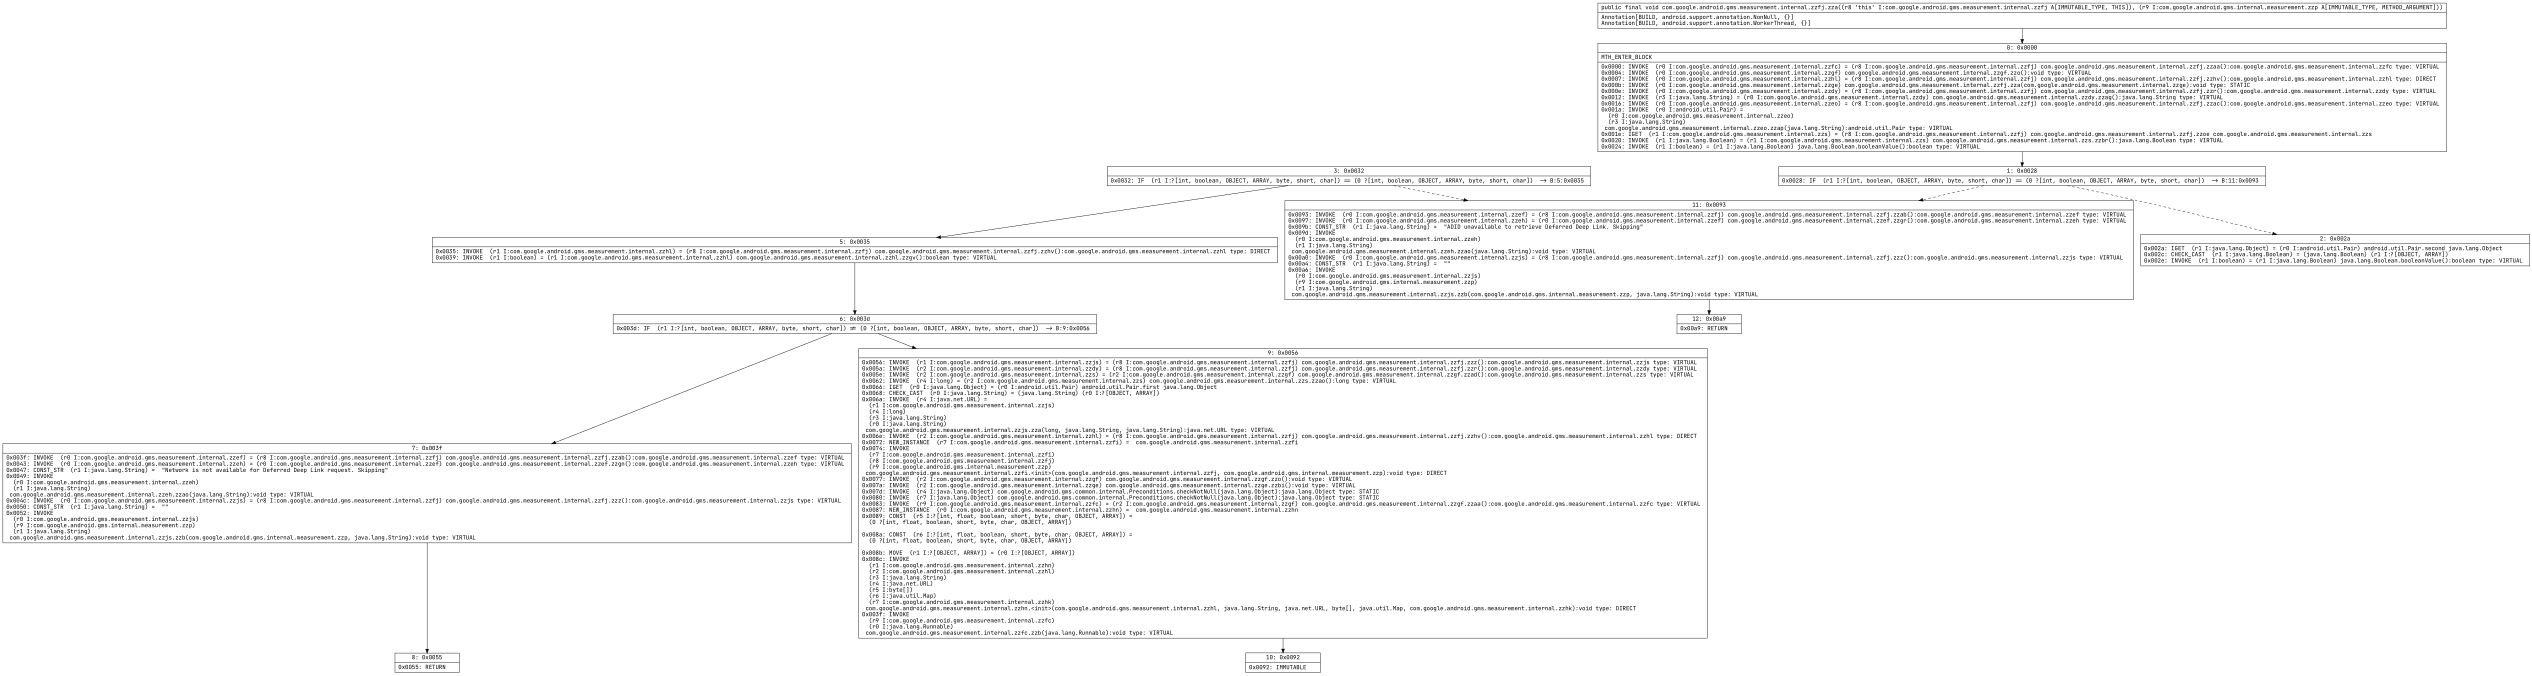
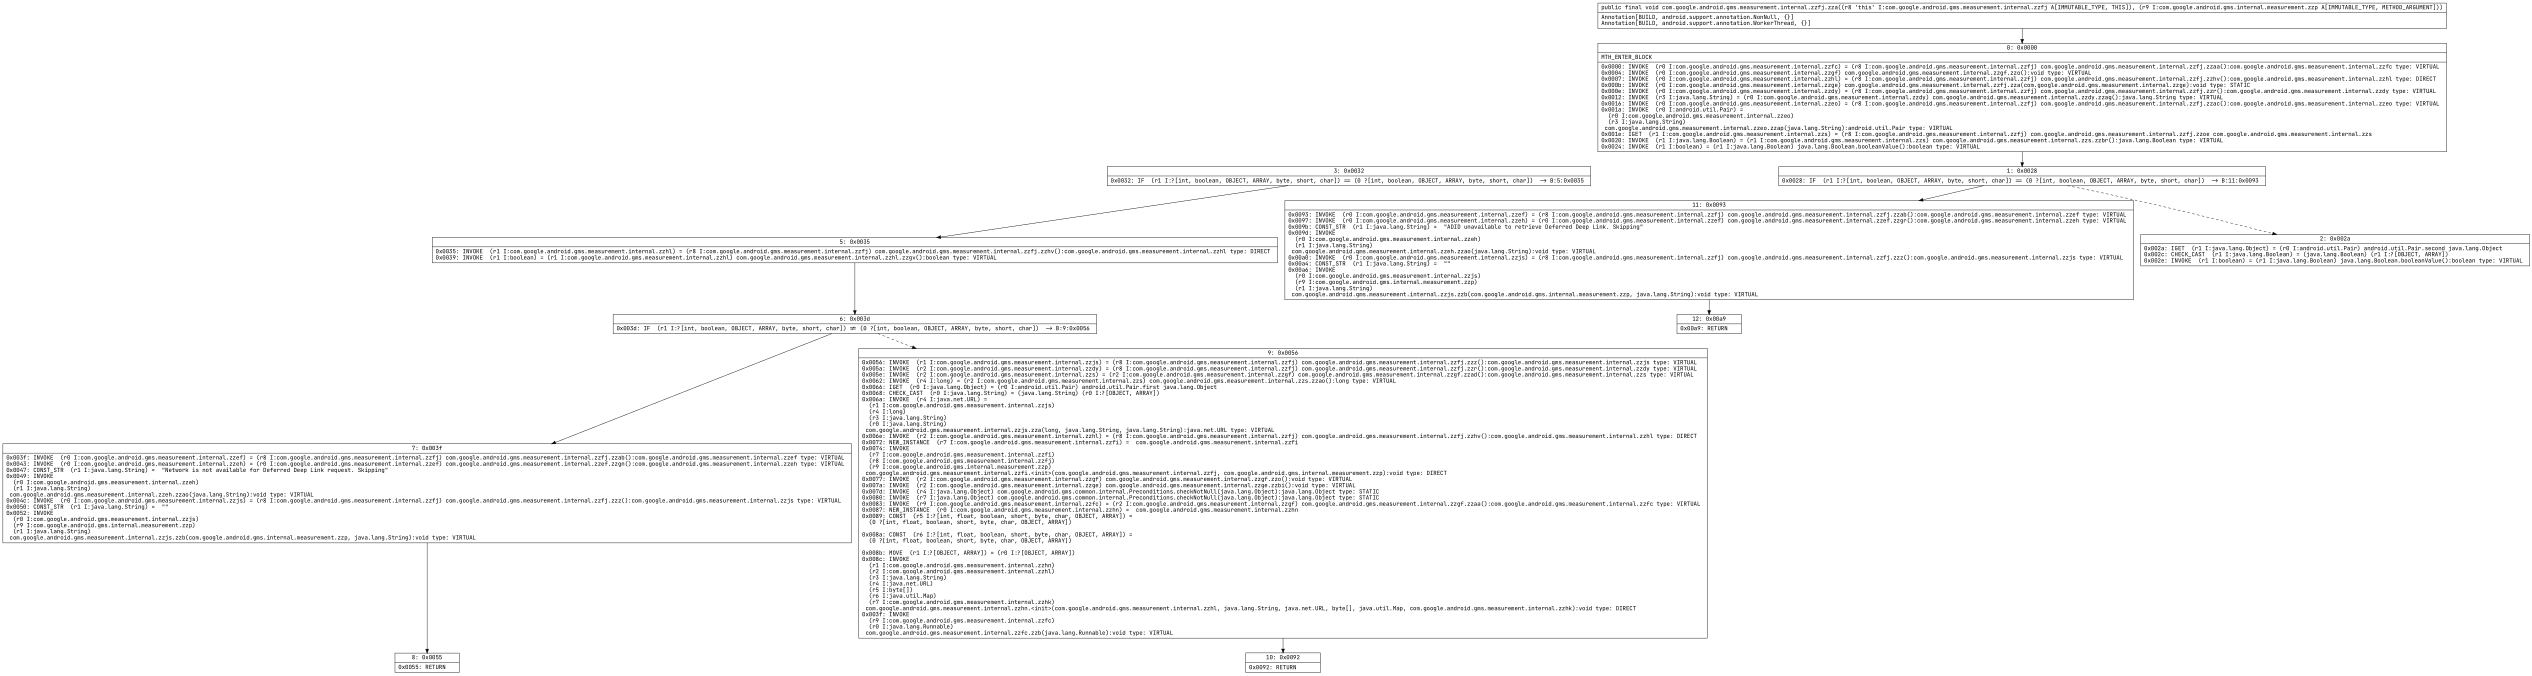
edge "3: 0x0032" -> "11: 0x0093": removed
edge "1: 0x0028" -> "11: 0x0093": style dashed -> solid
edge "6: 0x003d" -> "9: 0x0056": style solid -> dashed
node "10: 0x0092": text "0x0092: IMMUTABLE" -> "0x0092: RETURN"
